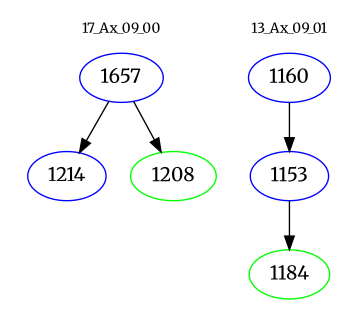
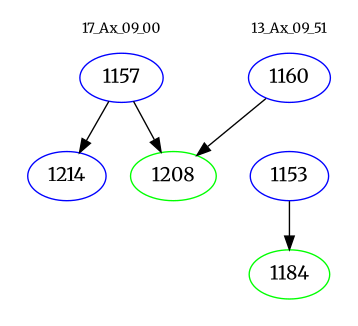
cluster "13_Ax_09_01": label "13_Ax_09_01" -> "13_Ax_09_51"
node "1657": label "1657" -> "1157"
edge "1160" -> "1153": now "1160" -> "1208"
